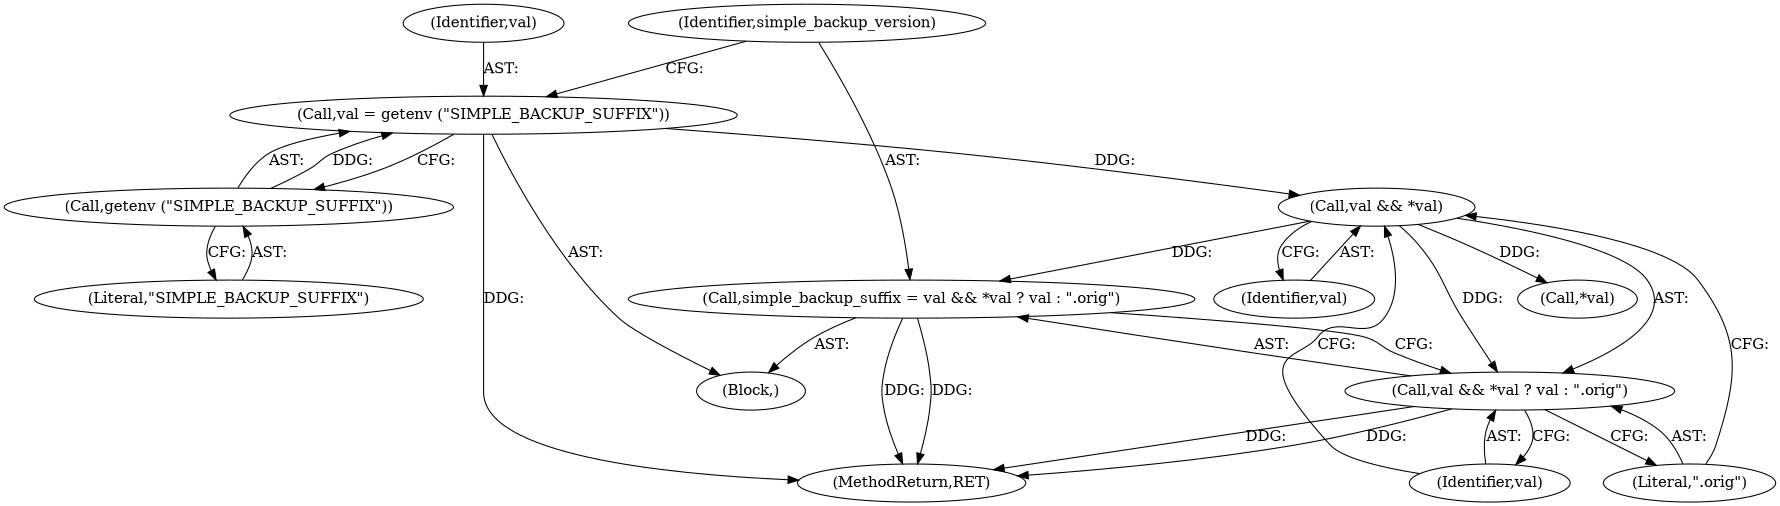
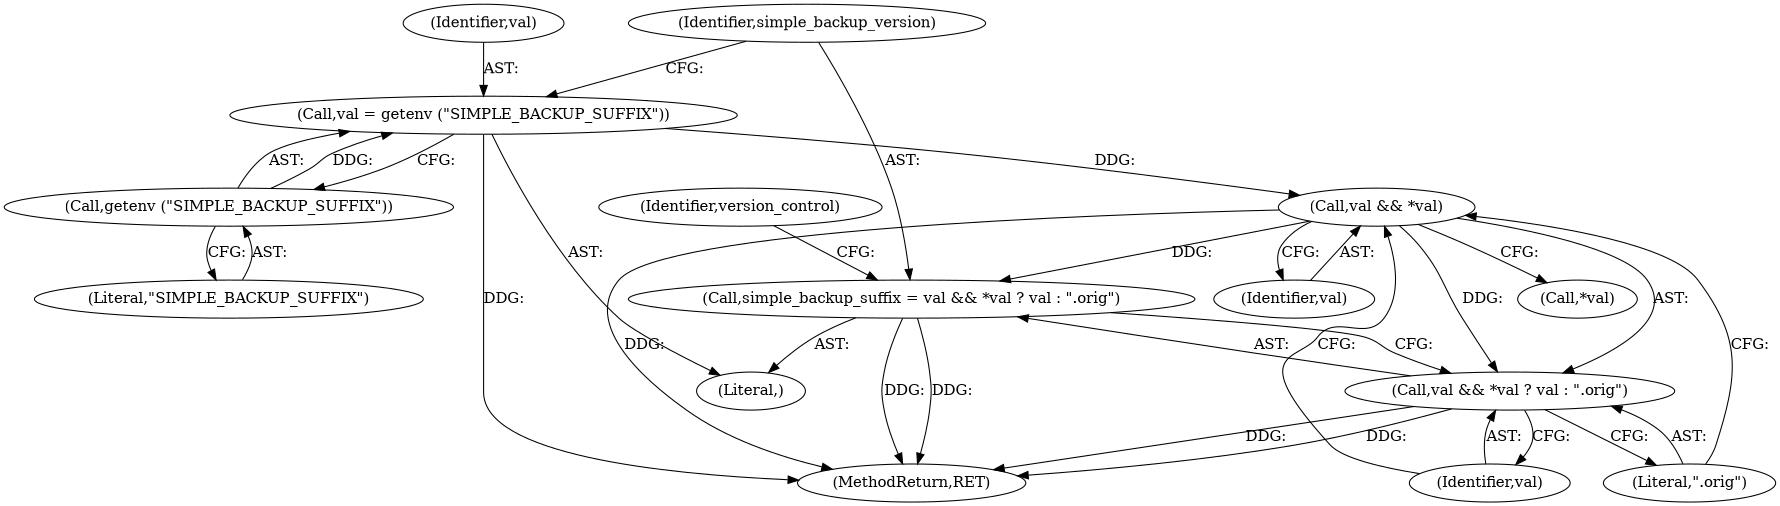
node "(Identifier,version_control)": added
edge "(Call,val && *val)" -> "(MethodReturn,RET)": added, label "DDG:"
edge "(Call,val && *val)" -> "(Call,*val)": label "DDG: " -> "CFG: "
node "(Block,)": label "(Block,)" -> "(Literal,)"
